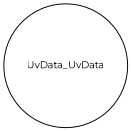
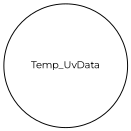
node "UvData_UvData": label "UvData_UvData" -> "Temp_UvData"
